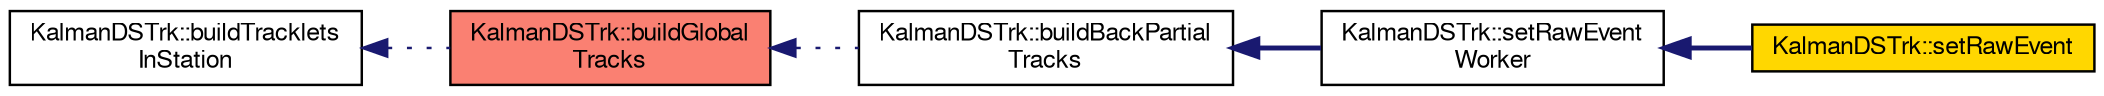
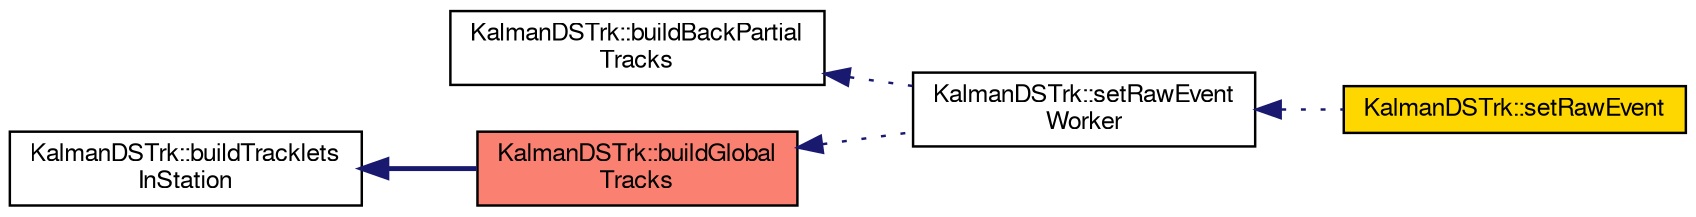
edge "KalmanDSTrk::buildGlobal Tracks" -> "KalmanDSTrk::buildTracklets InStation": style dotted -> bold
edge "KalmanDSTrk::buildBackPartial Tracks" -> "KalmanDSTrk::buildGlobal Tracks": now "KalmanDSTrk::setRawEvent Worker" -> "KalmanDSTrk::buildGlobal Tracks"
edge "KalmanDSTrk::setRawEvent Worker" -> "KalmanDSTrk::buildBackPartial Tracks": style bold -> dotted
edge "KalmanDSTrk::setRawEvent" -> "KalmanDSTrk::setRawEvent Worker": style bold -> dotted
